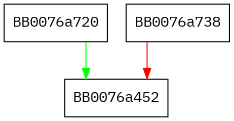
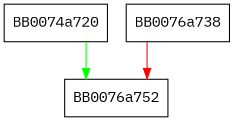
node "BB0076a720": label "BB0076a720" -> "BB0074a720"
node "BB0076a452": label "BB0076a452" -> "BB0076a752"
